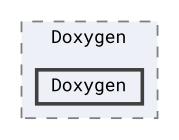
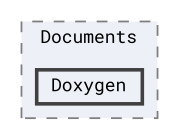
cluster "Doxygen": label "Doxygen" -> "Documents"
